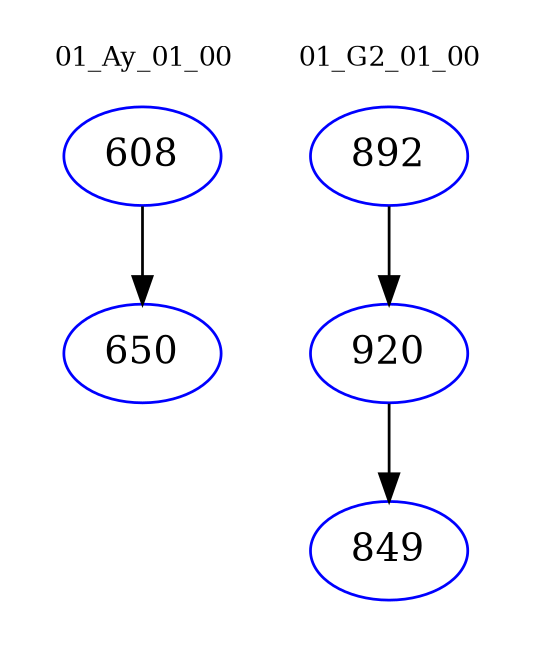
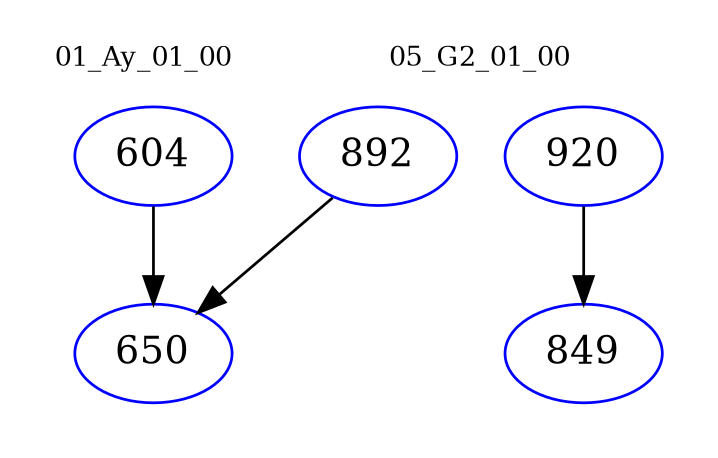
cluster "01_G2_01_00": label "01_G2_01_00" -> "05_G2_01_00"
node "608": label "608" -> "604"
edge "892" -> "920": now "892" -> "650"
